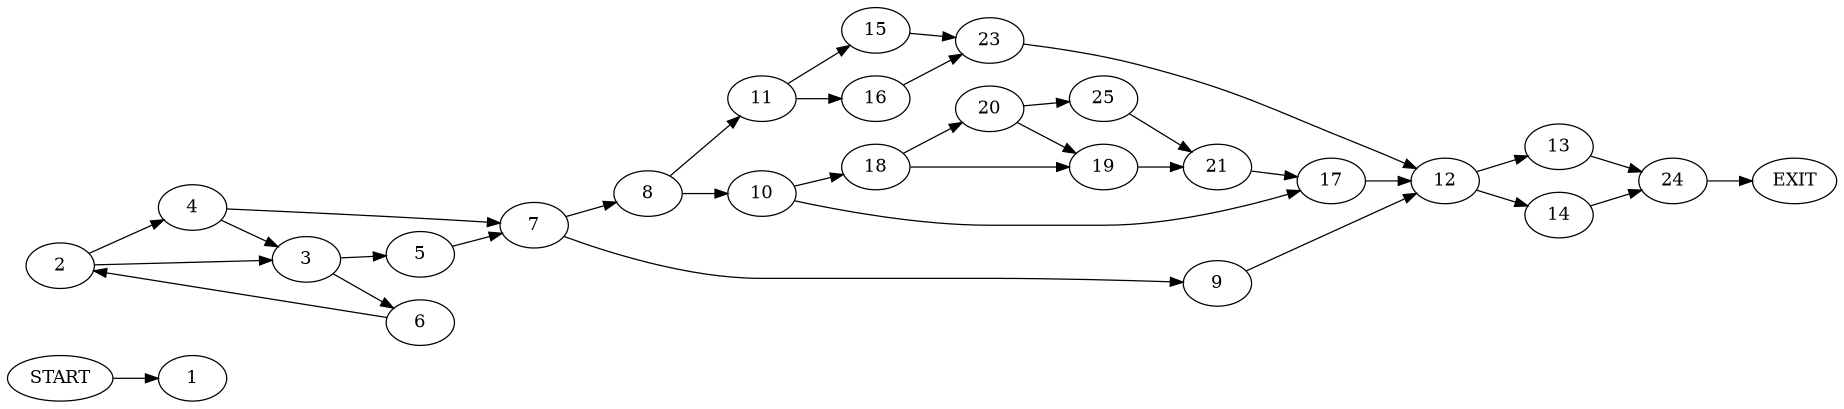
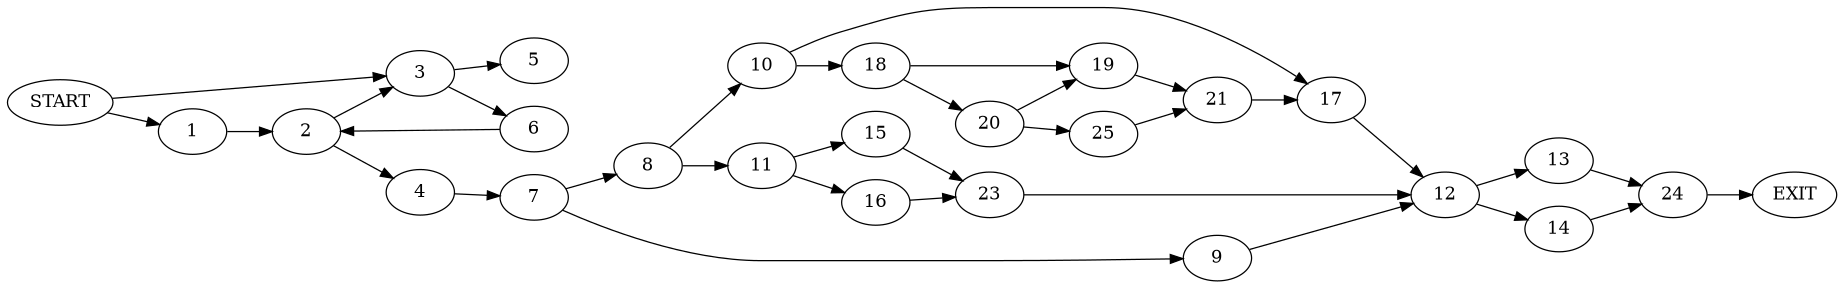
edge "1" -> "2": added
edge "4" -> "3": now "START" -> "3"
edge "5" -> "7": removed
